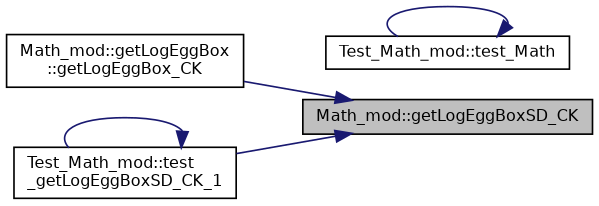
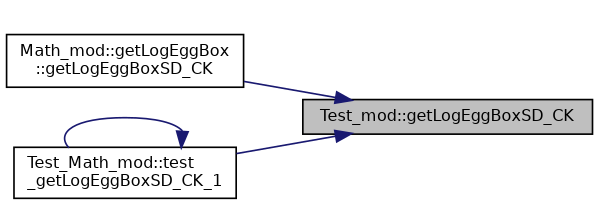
node "Test_Math_mod::test_Math": removed
node "Math_mod::getLogEggBox ::getLogEggBox_CK": label "Math_mod::getLogEggBox ::getLogEggBox_CK" -> "Math_mod::getLogEggBox ::getLogEggBoxSD_CK"
node "Math_mod::getLogEggBoxSD_CK": label "Math_mod::getLogEggBoxSD_CK" -> "Test_mod::getLogEggBoxSD_CK"
